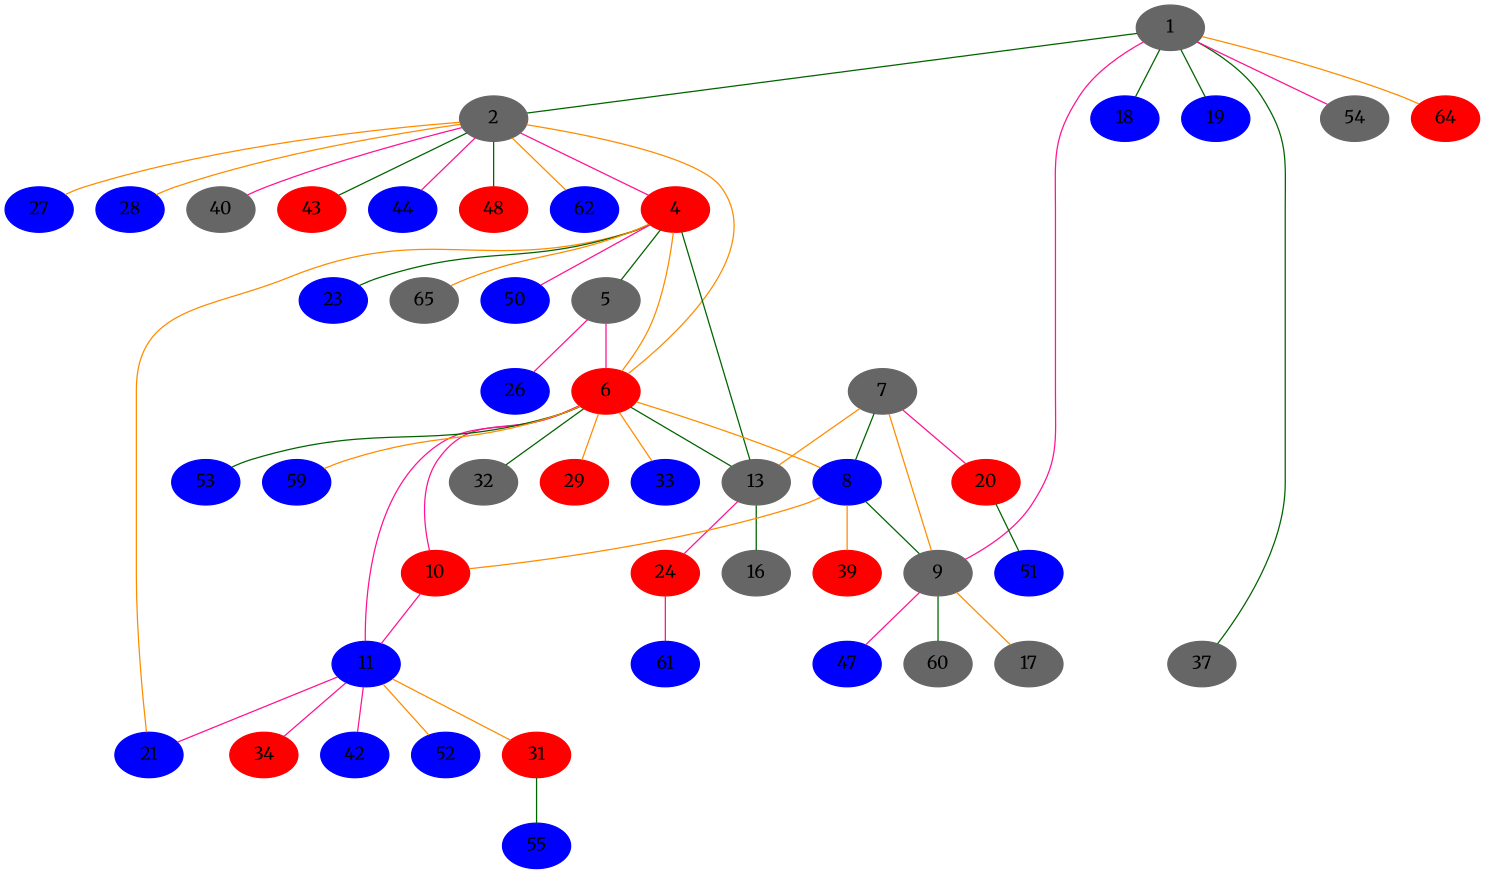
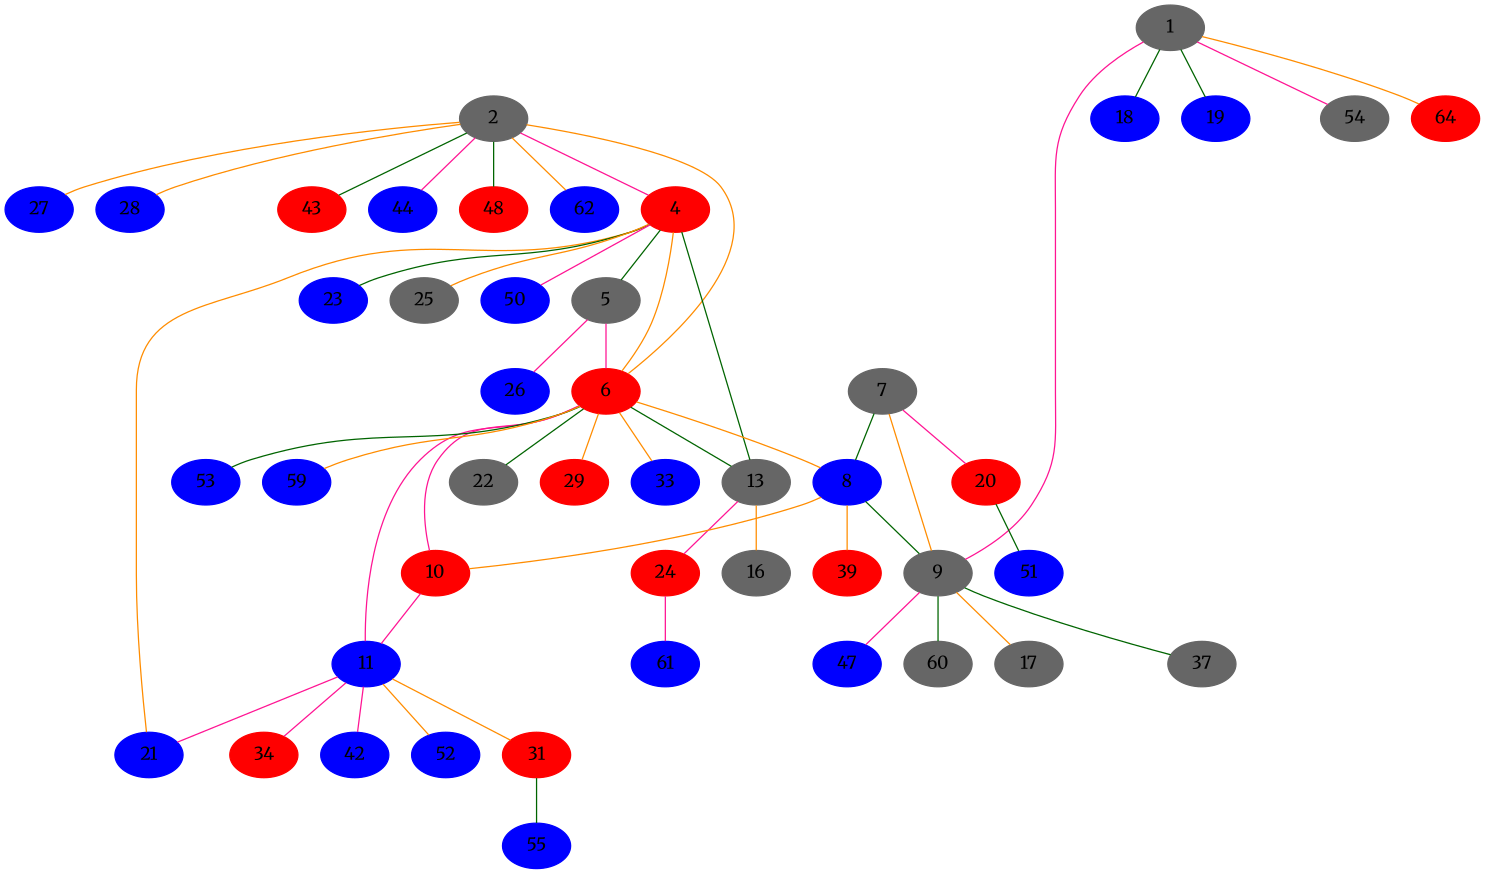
edge "1" -- "2": removed
node "40": removed
node "65": label "65" -> "25"
edge "1" -- "37": now "9" -- "37"
edge "7" -- "13": removed
node "32": label "32" -> "22"
edge "13" -- "16": color darkgreen -> darkorange
